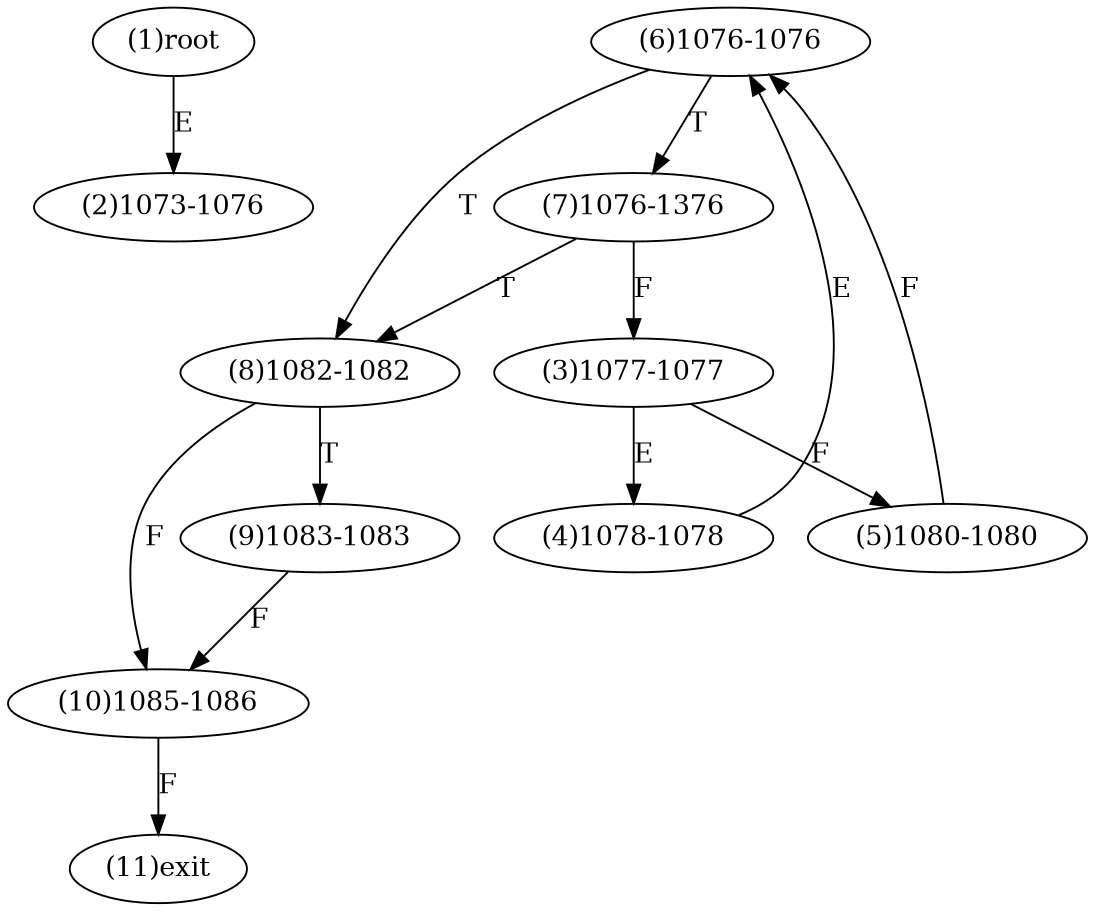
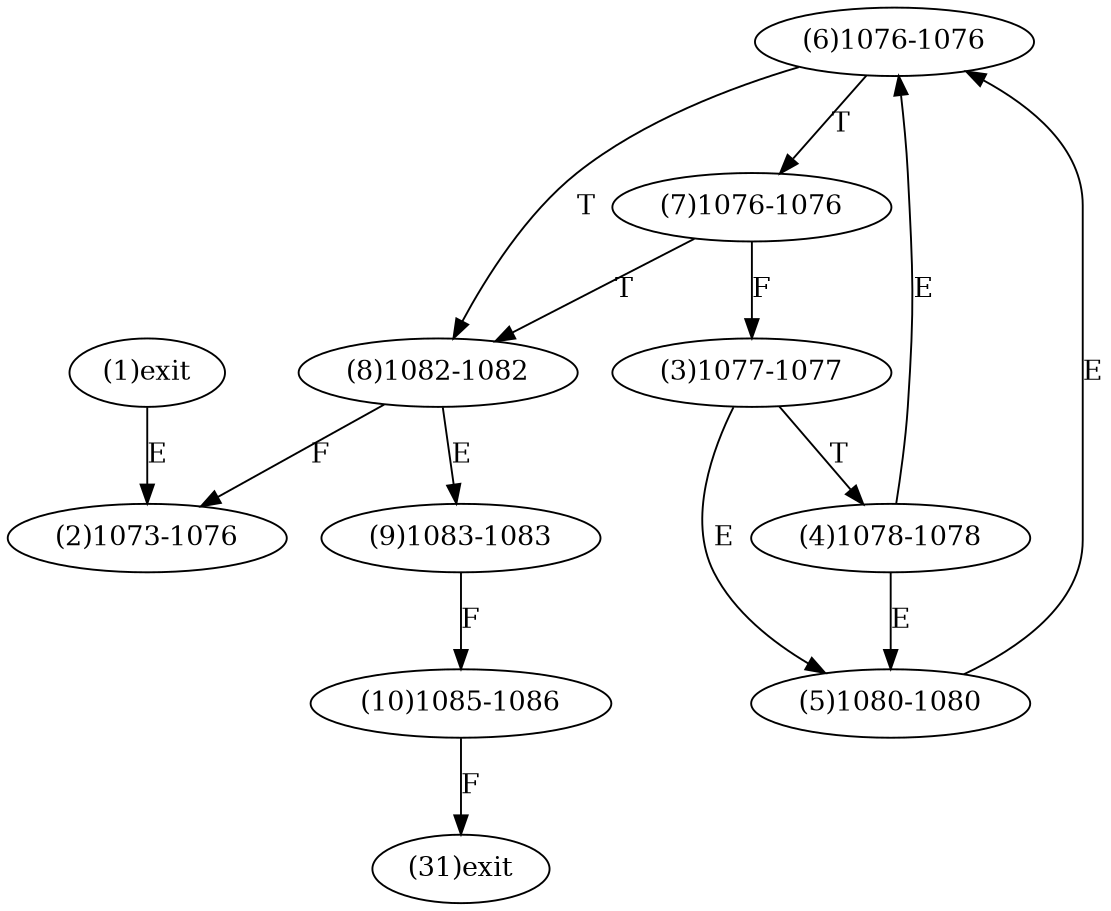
node "(1)root": label "(1)root" -> "(1)exit"
node "(7)1076-1376": label "(7)1076-1376" -> "(7)1076-1076"
edge "(5)1080-1080" -> "(6)1076-1076": label "F" -> "E"
edge "(8)1082-1082" -> "(9)1083-1083": label "T" -> "E"
edge "(3)1077-1077" -> "(4)1078-1078": label "E" -> "T"
edge "(3)1077-1077" -> "(5)1080-1080": label "F" -> "E"
edge "(8)1082-1082" -> "(10)1085-1086": now "(8)1082-1082" -> "(2)1073-1076"
edge "(4)1078-1078" -> "(5)1080-1080": added, label "E"
node "(11)exit": label "(11)exit" -> "(31)exit"
